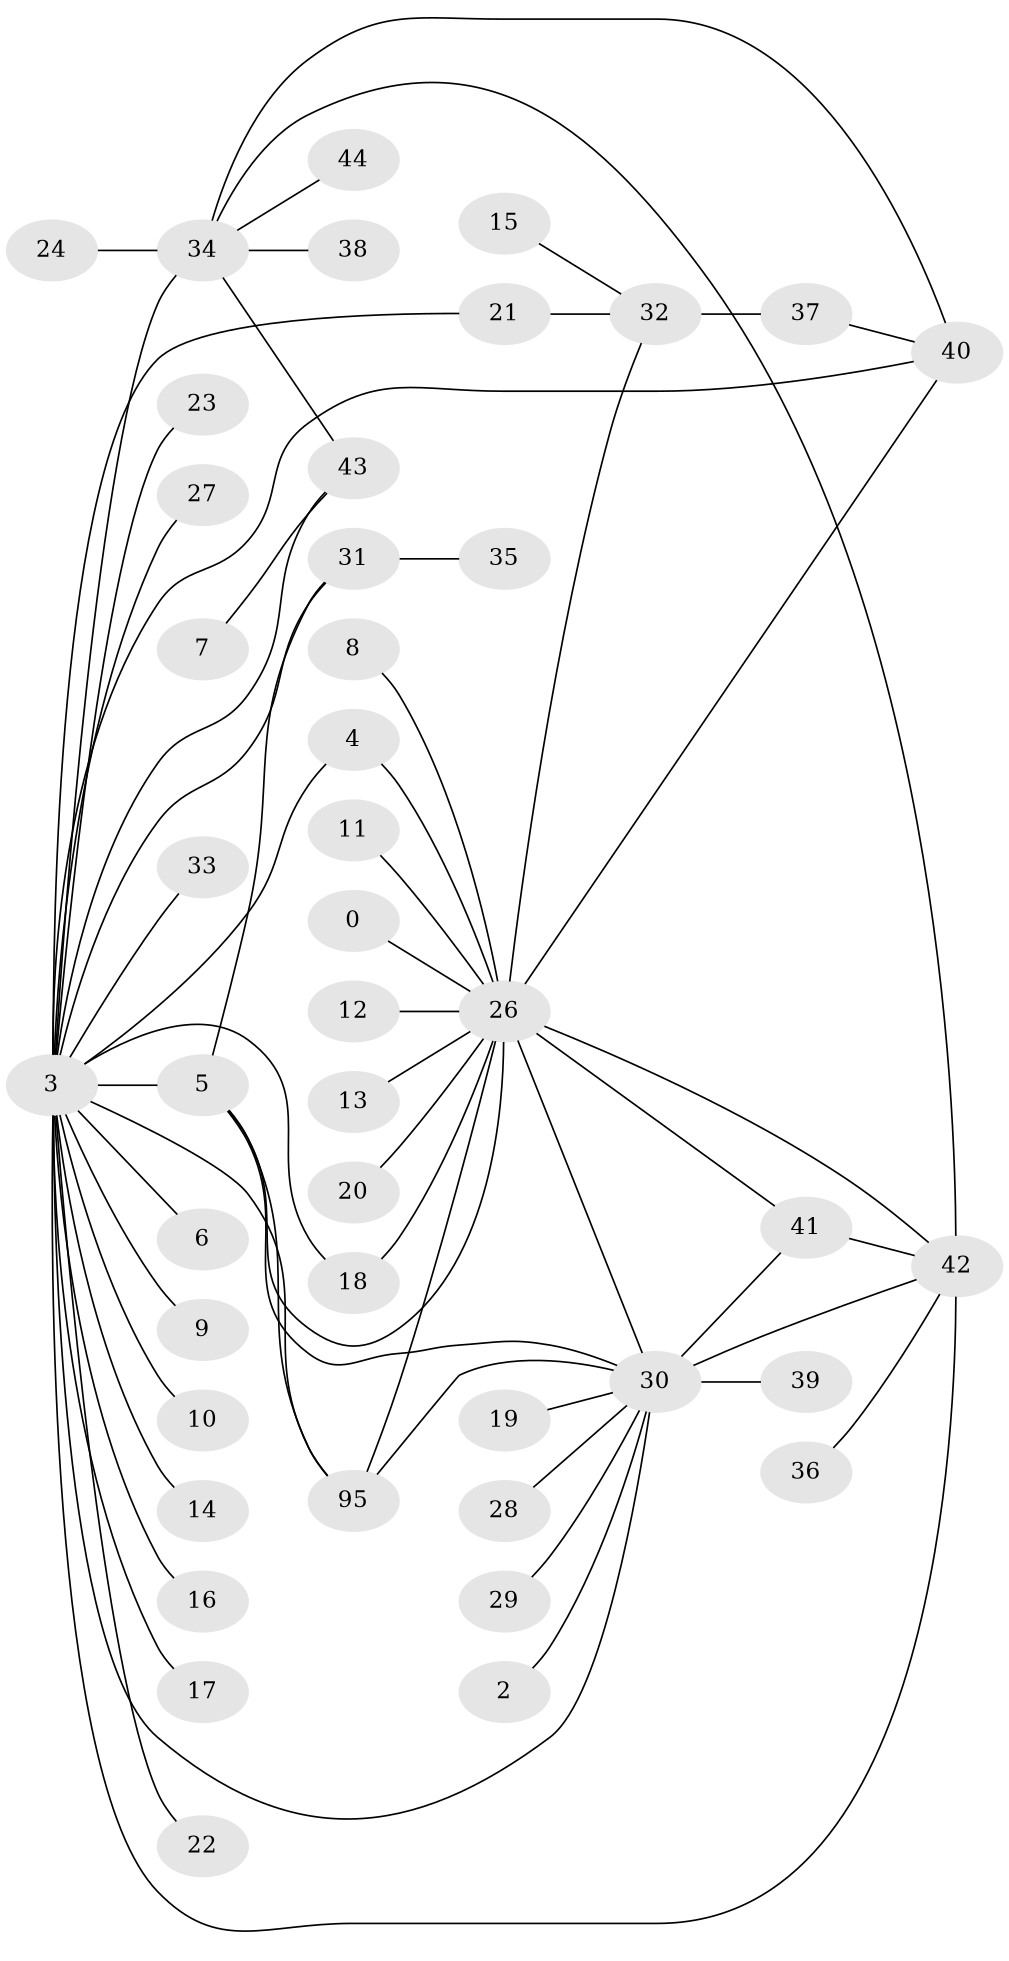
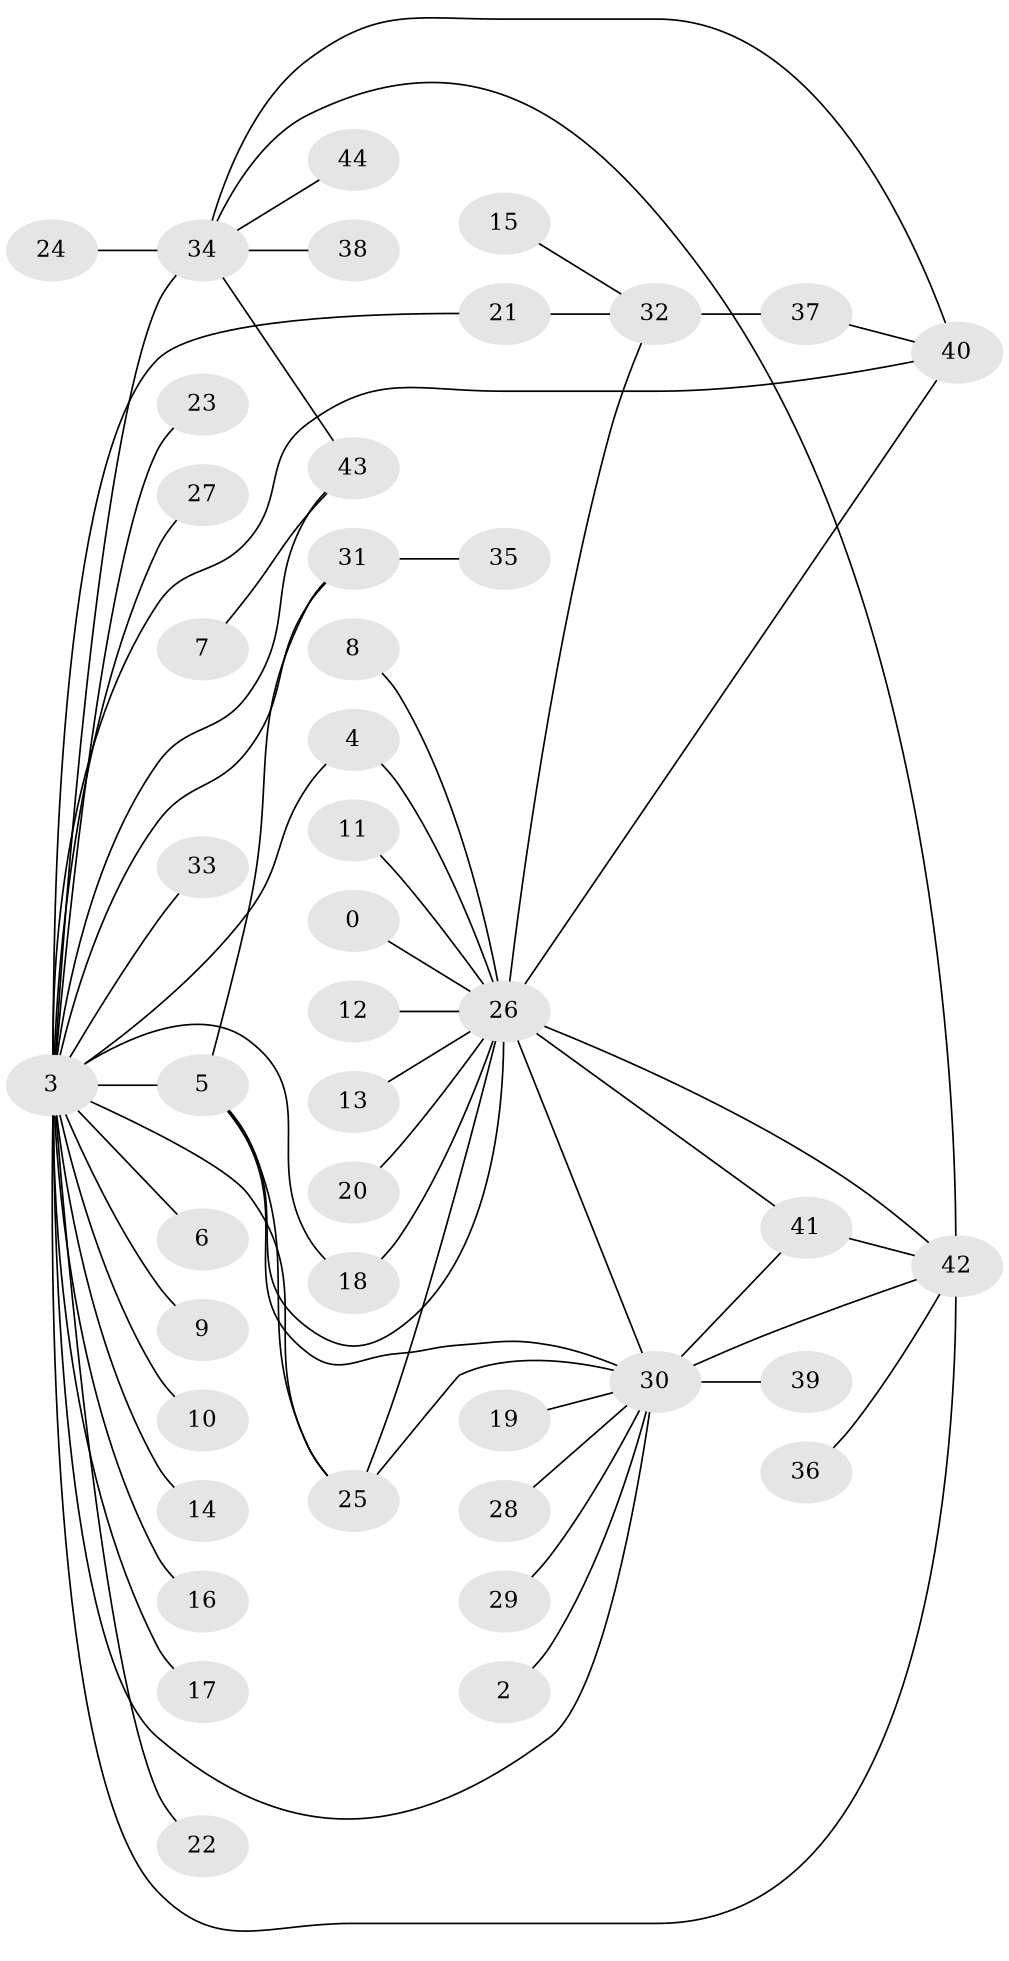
node "95": label "95" -> "25"
